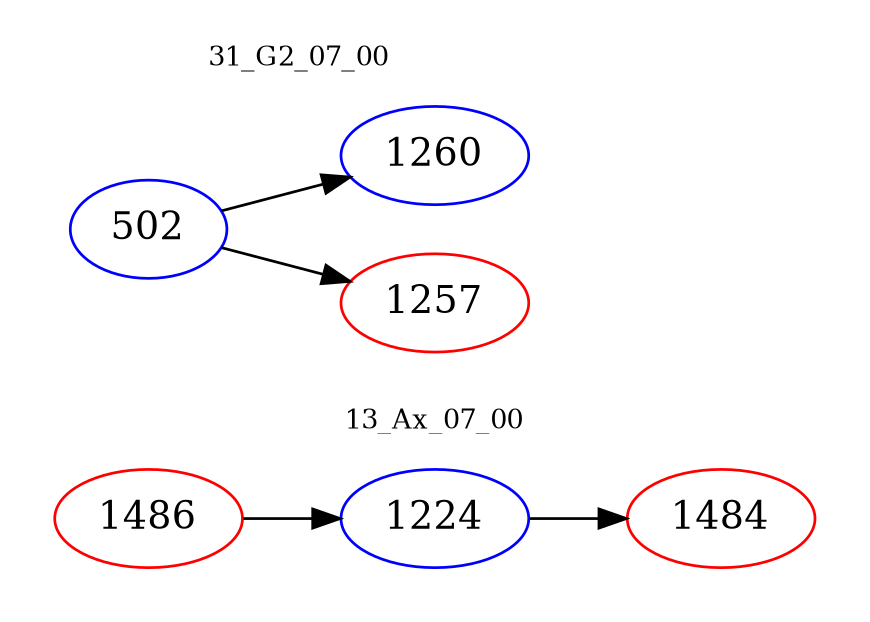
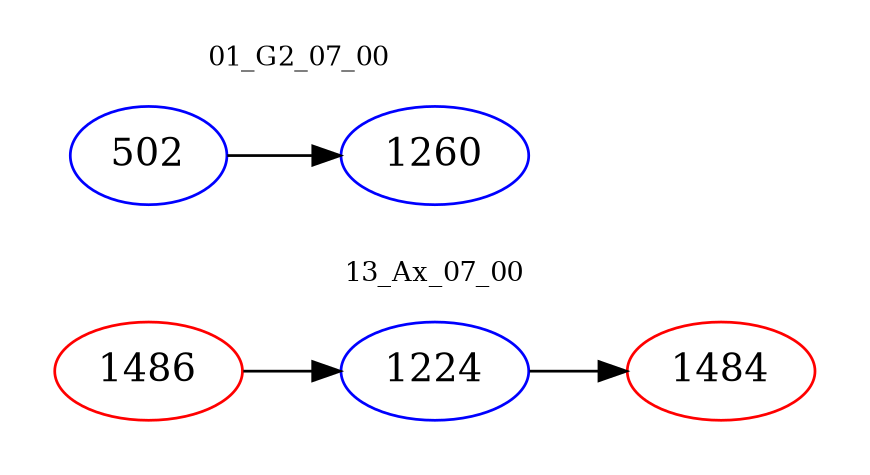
cluster "31_G2_07_00": label "31_G2_07_00" -> "01_G2_07_00"
node "1257": removed
